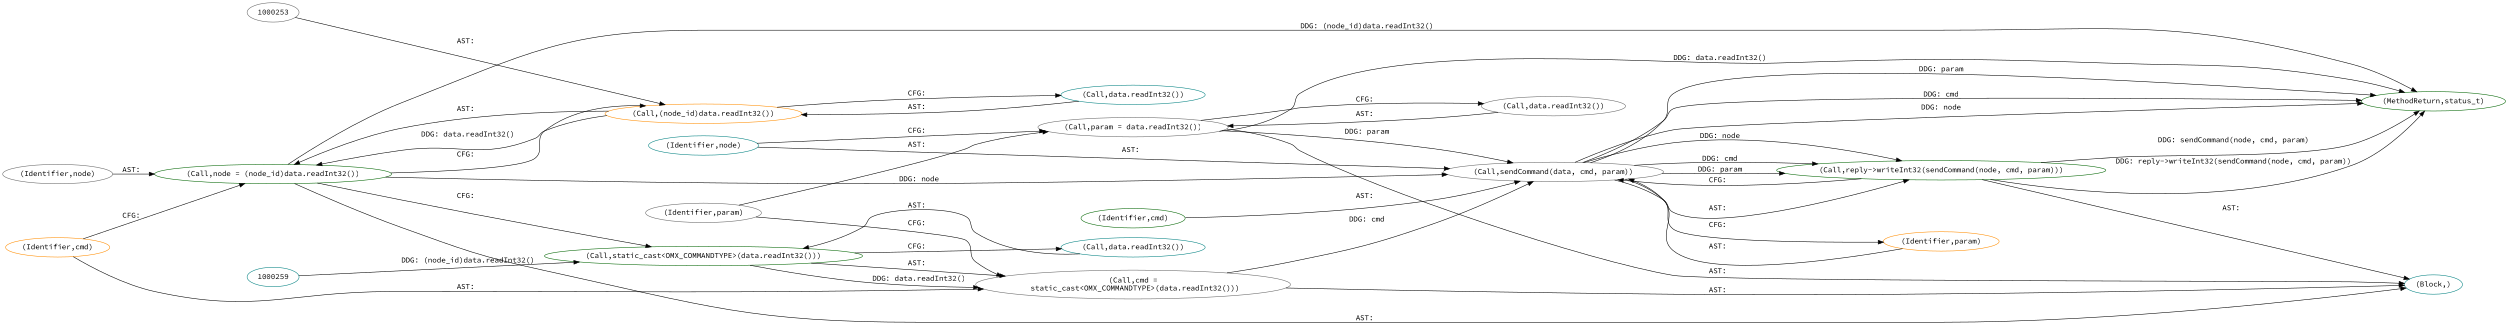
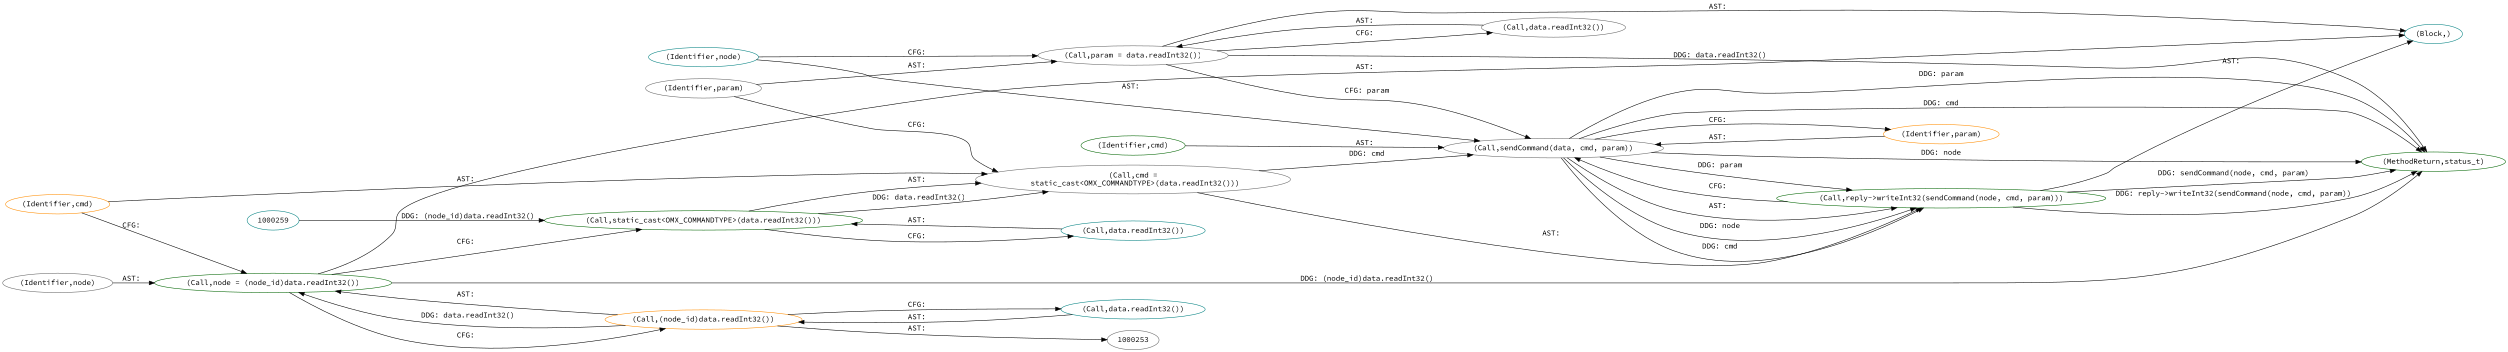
edge "1000253" -> "(Call,(node_id)data.readInt32())": reversed
edge "(Call,param = data.readInt32())" -> "(Call,sendCommand(data, cmd, param))": label "DDG: param" -> "CFG: param"
edge "(Call,node = (node_id)data.readInt32())" -> "(Call,sendCommand(data, cmd, param))": removed, label "DDG: node"
edge "(Call,cmd = static_cast<OMX_COMMANDTYPE>(data.readInt32()))" -> "(Block,)": now "(Call,cmd = static_cast<OMX_COMMANDTYPE>(data.readInt32()))" -> "(Call,reply->writeInt32(sendCommand(node, cmd, param)))"
